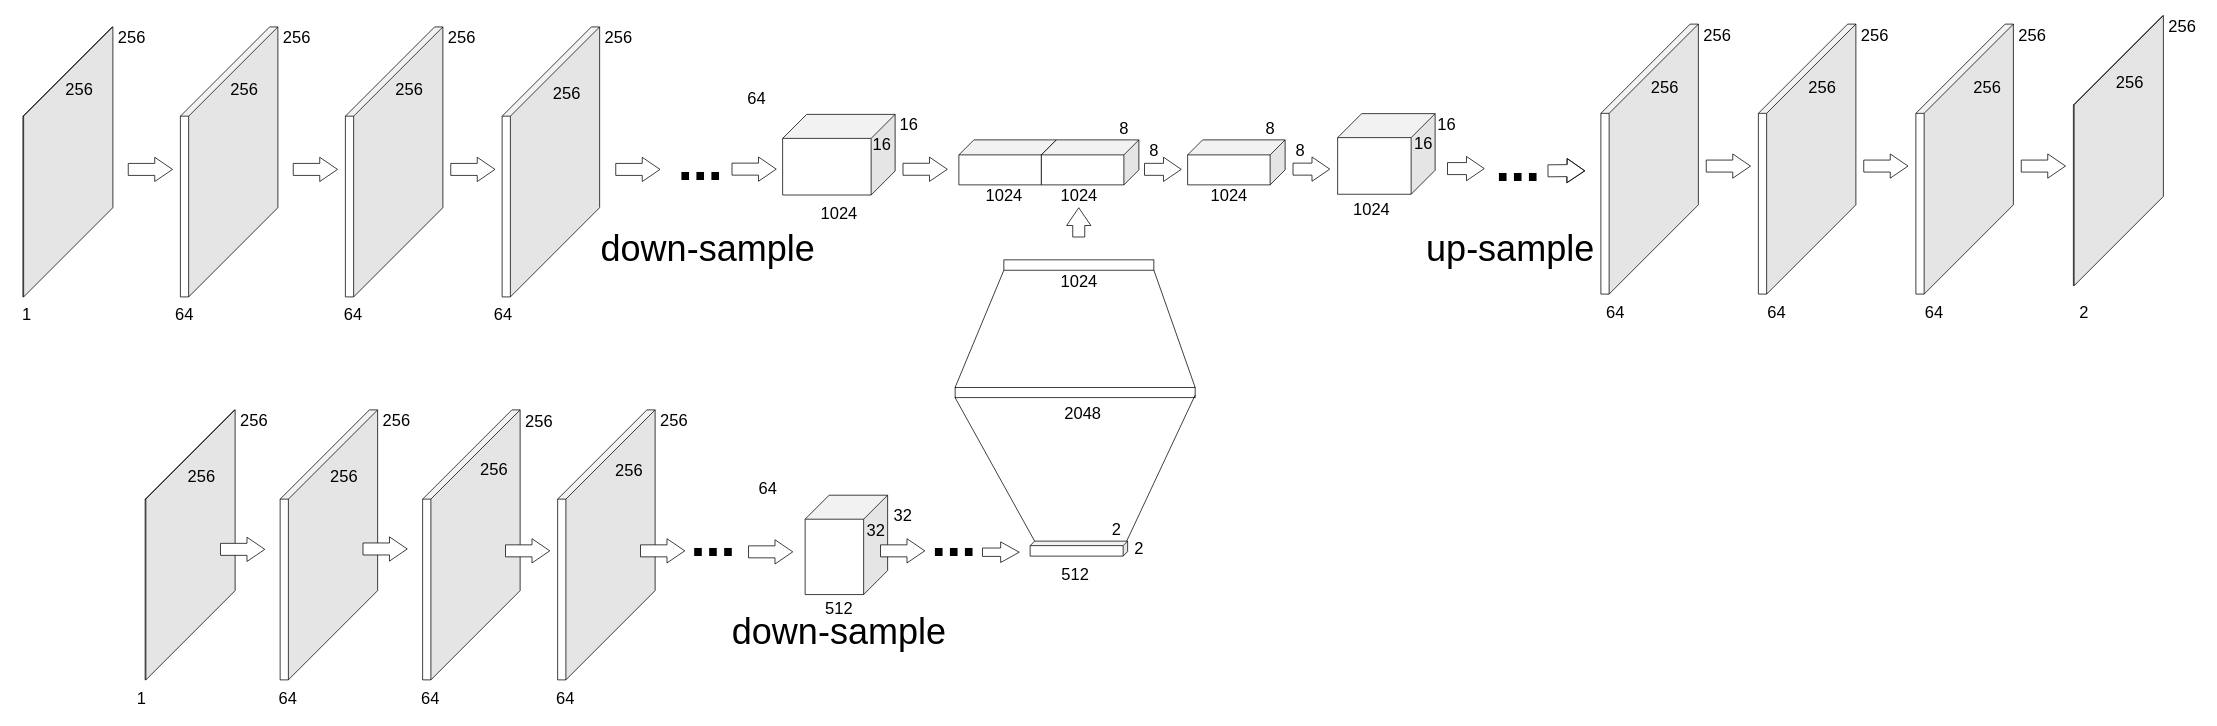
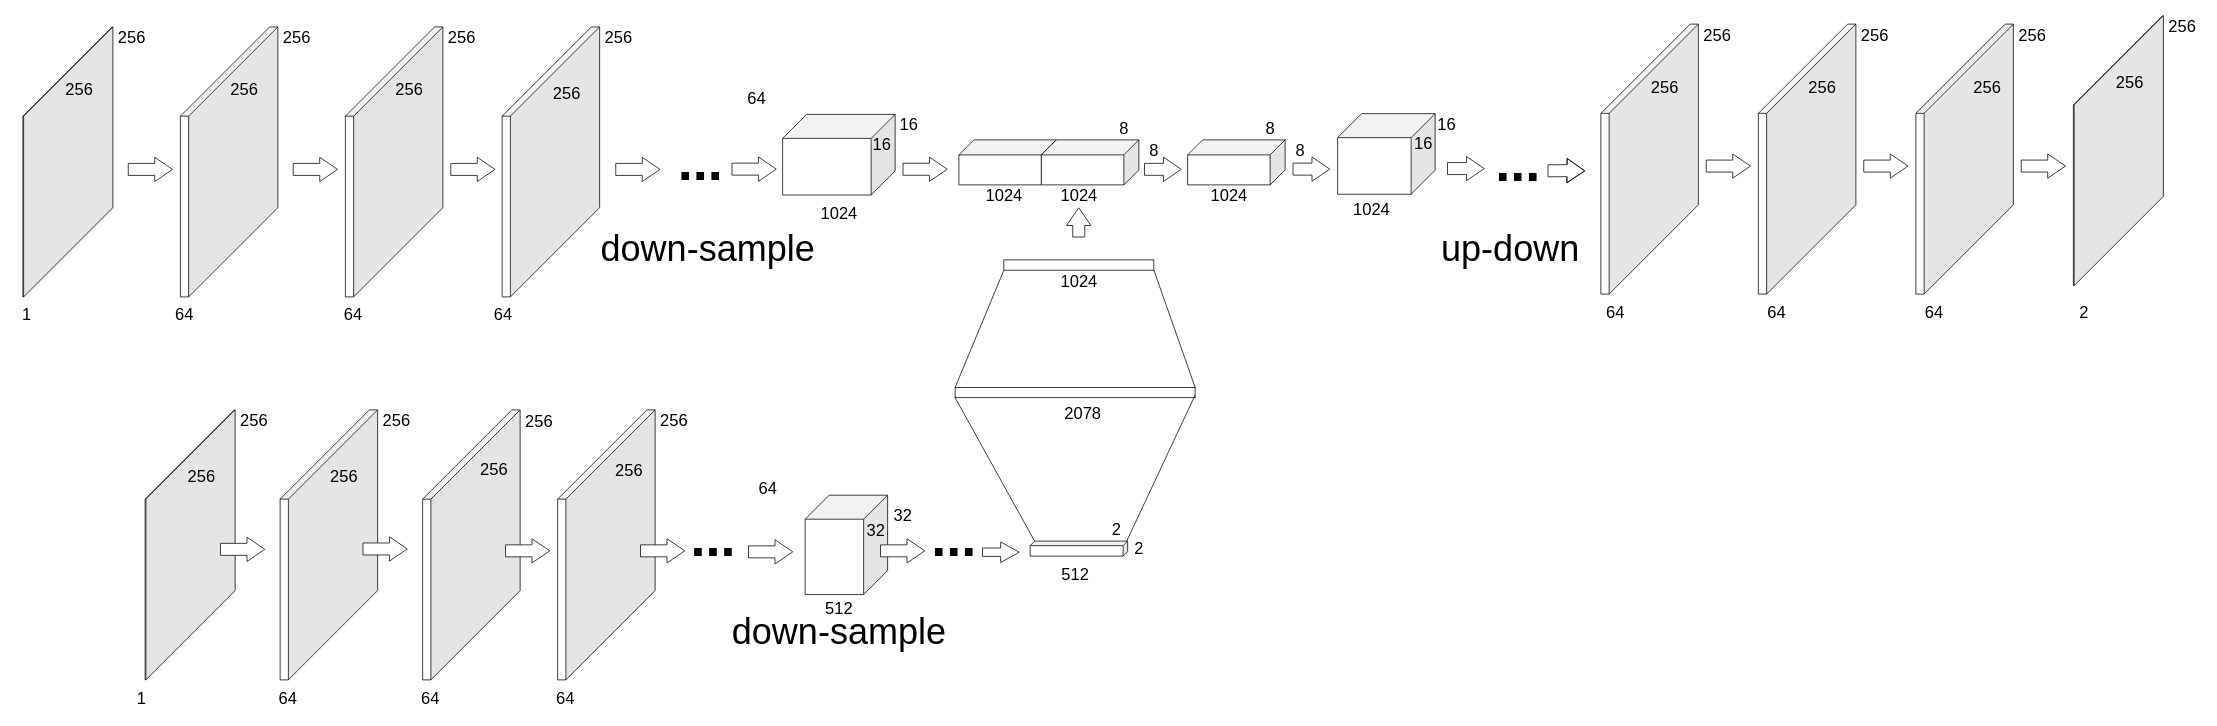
node "up-sample": label "up-sample" -> "up-down"
node "2048": label "2048" -> "2078"
